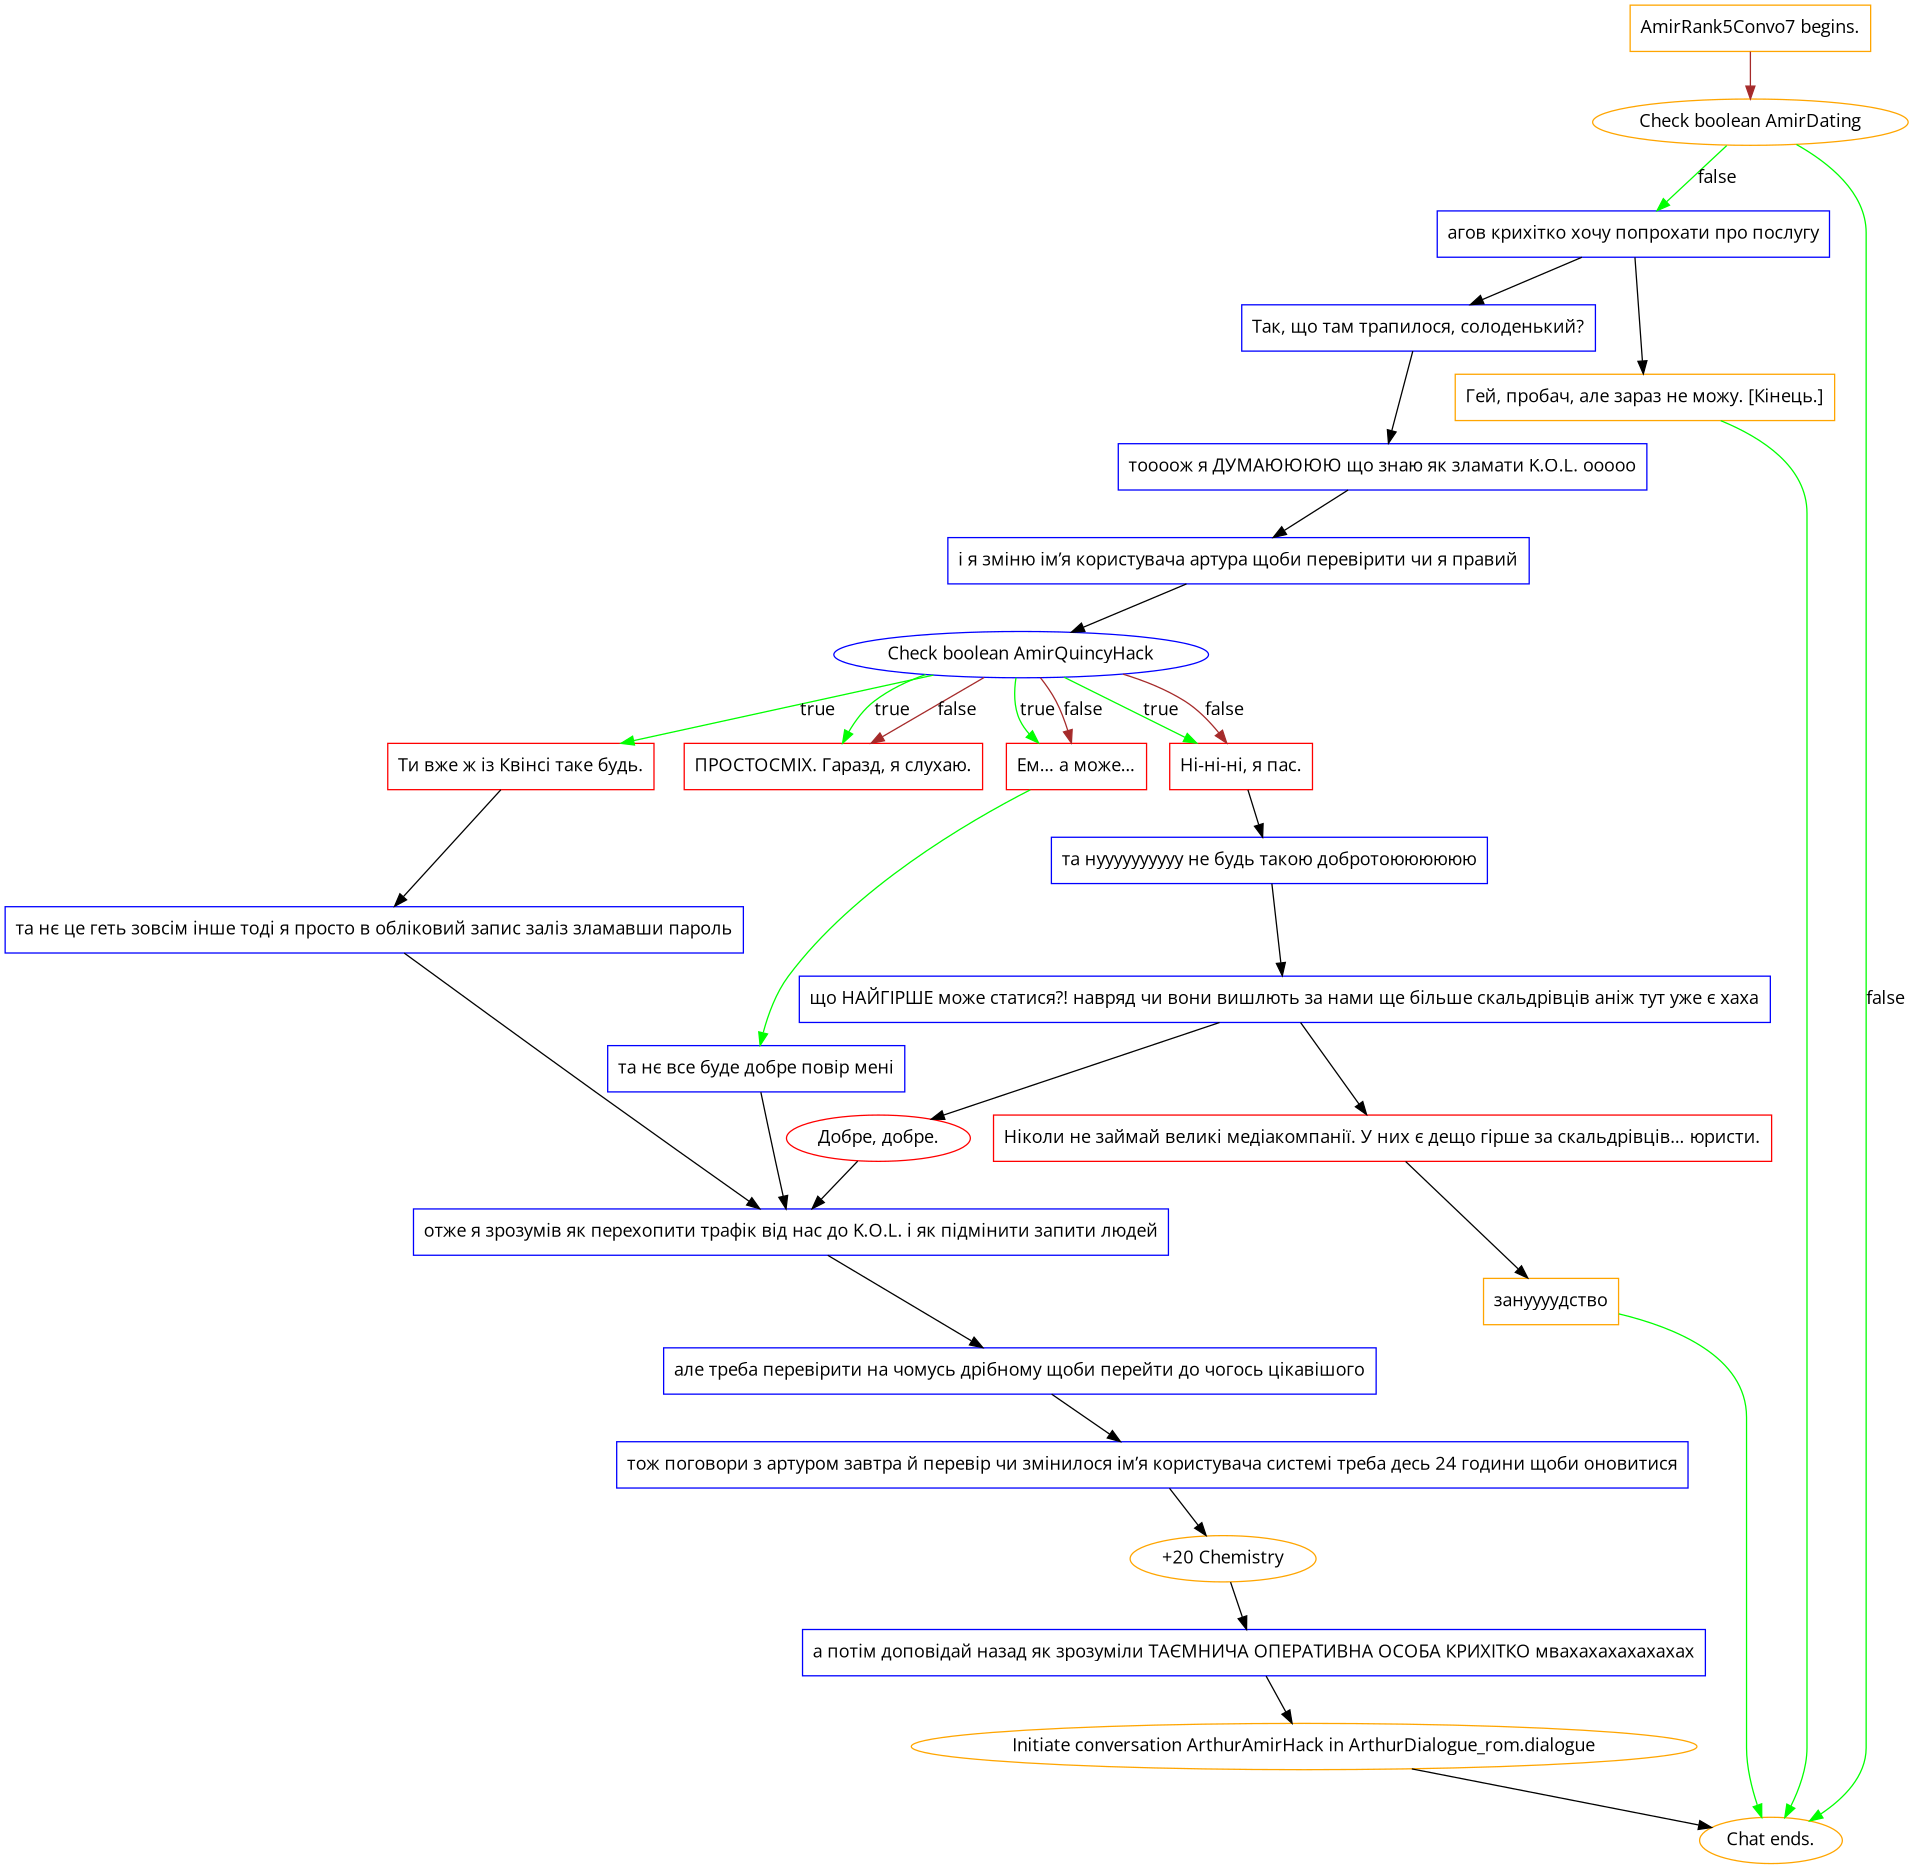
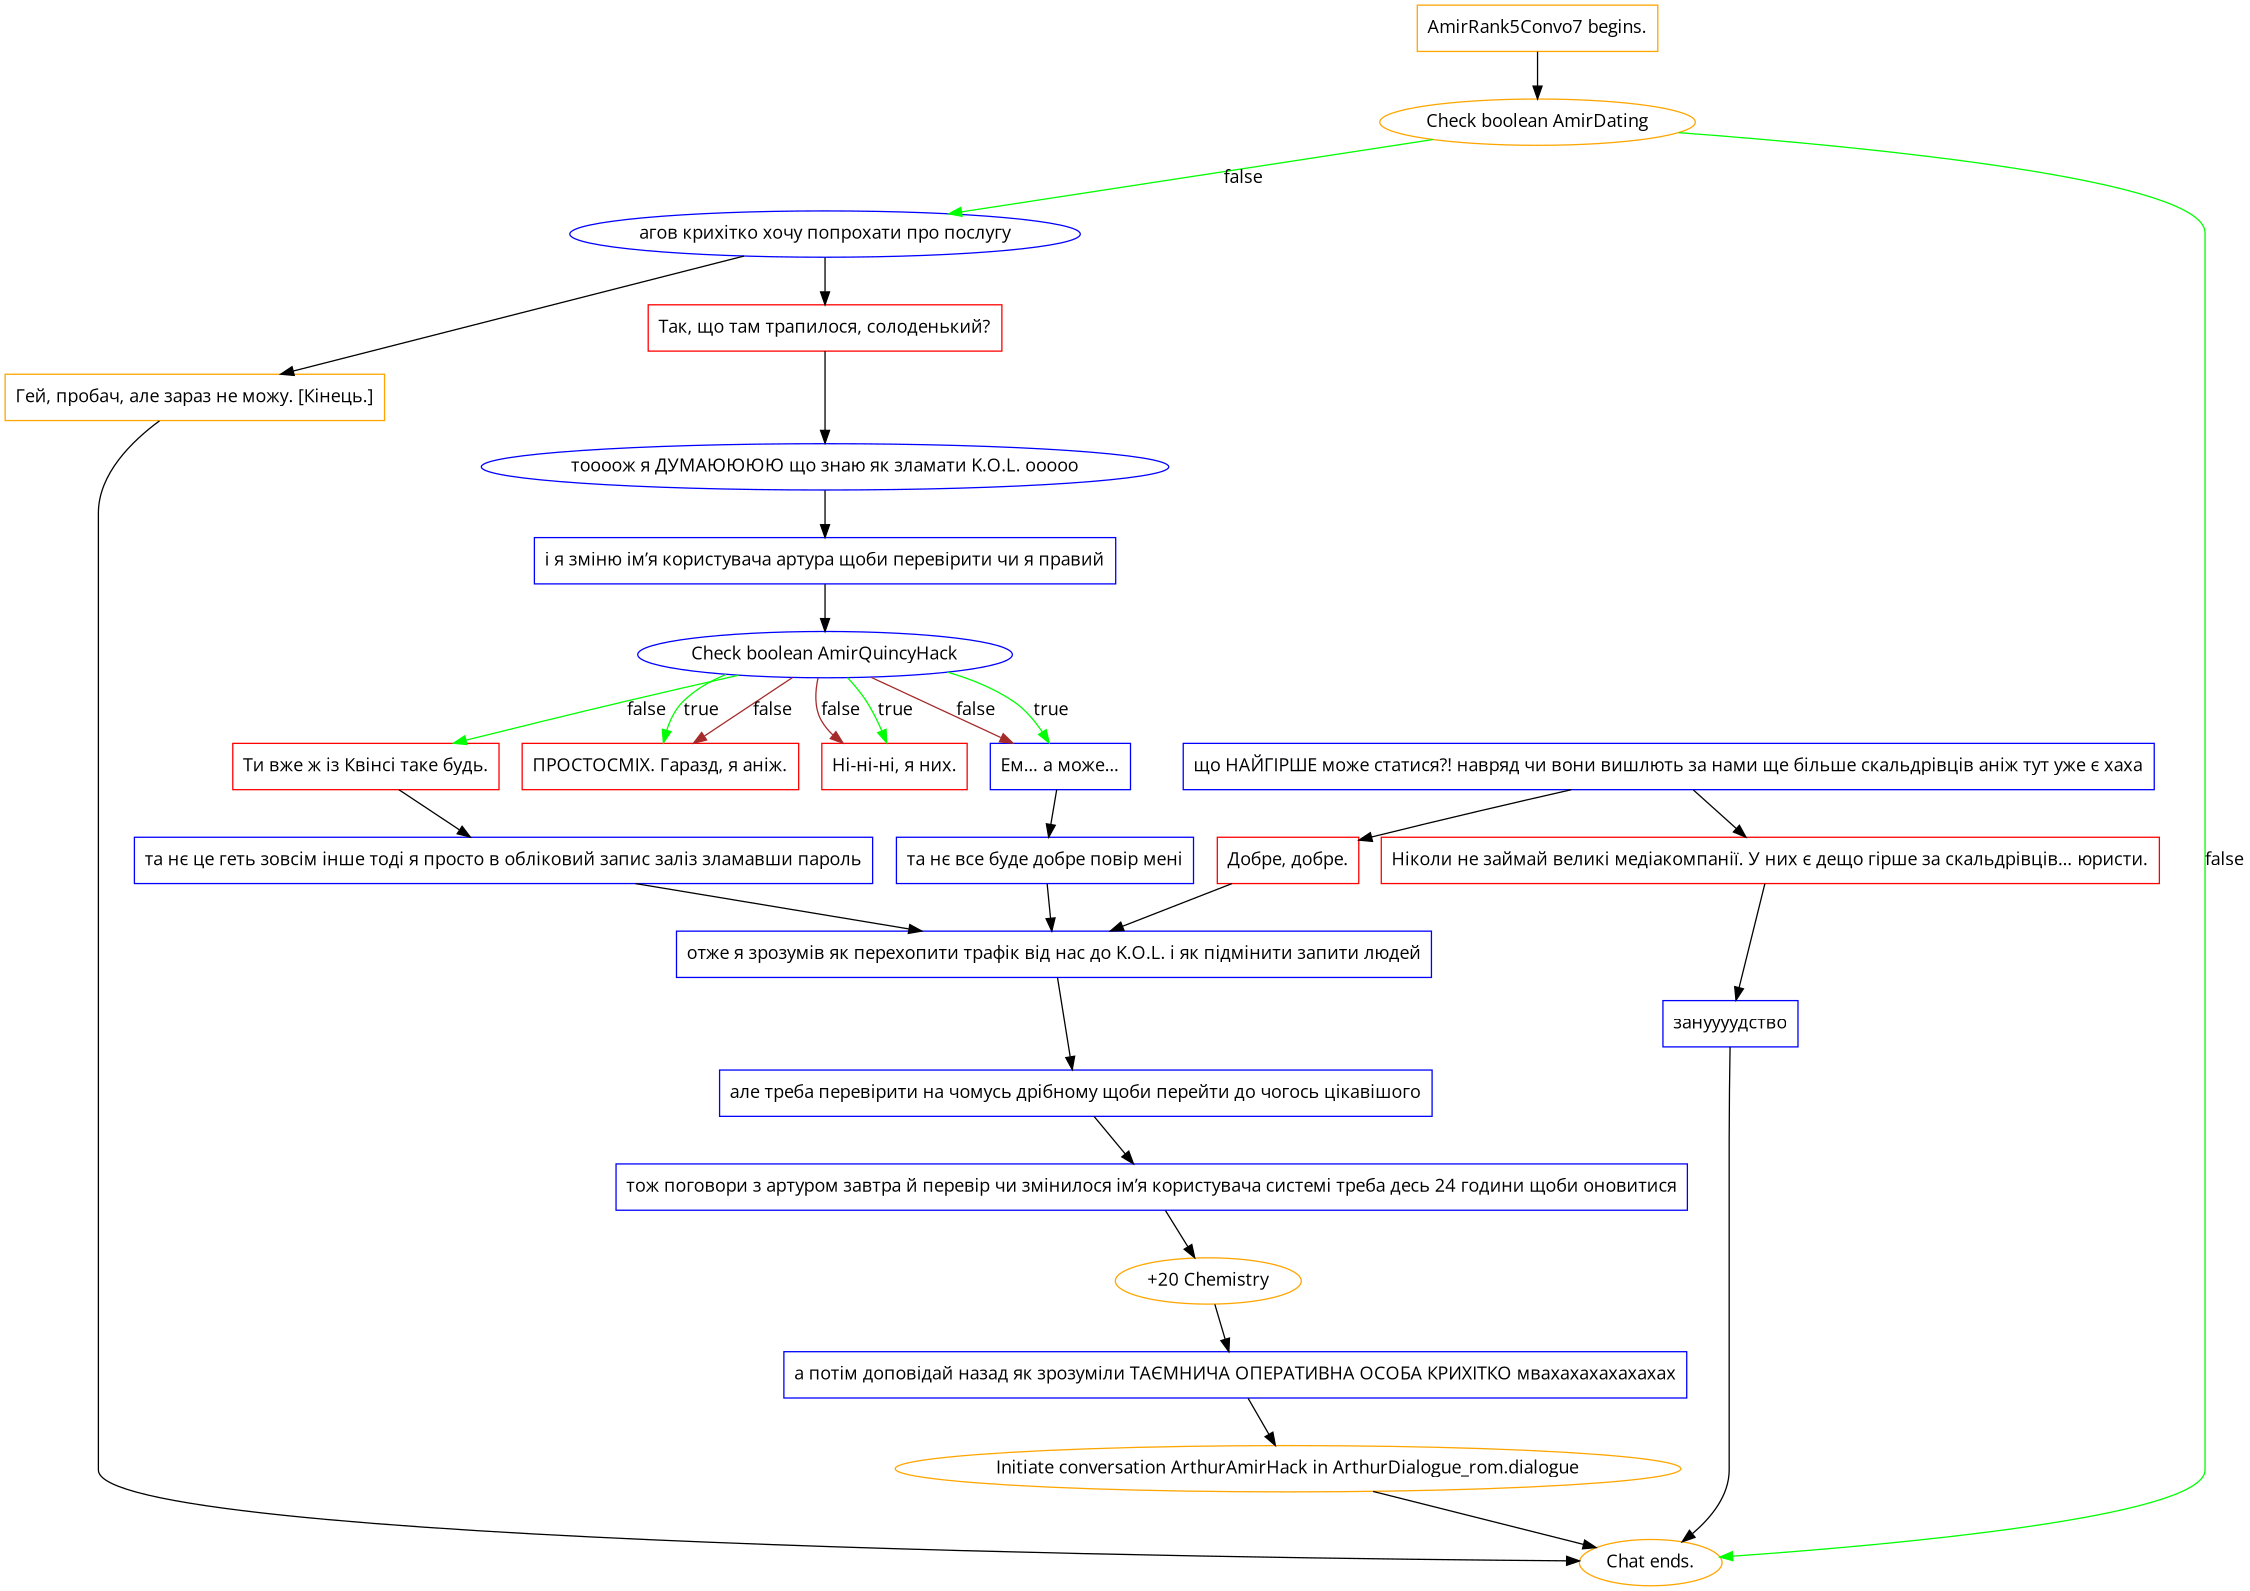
edge "AmirRank5Convo7 begins." -> "Check boolean AmirDating": color brown -> black
node "агов крихітко хочу попрохати про послугу": shape box -> ellipse
node "Так, що там трапилося, солоденький?": color blue -> red
node "тоооож я ДУМАЮЮЮЮ що знаю як зламати K.O.L. ооооо": shape box -> ellipse
edge "Check boolean AmirQuincyHack" -> "Ти вже ж із Квінсі таке будь.": label "true" -> "false"
node "ПРОСТОСМІХ. Гаразд, я слухаю.": label "ПРОСТОСМІХ. Гаразд, я слухаю." -> "ПРОСТОСМІХ. Гаразд, я аніж."
node "Ем… а може…": color red -> blue
node "Ні-ні-ні, я пас.": label "Ні-ні-ні, я пас." -> "Ні-ні-ні, я них."
node "та нуууууууууу не будь такою добротоюююююю": removed
edge "Ем… а може…" -> "та нє все буде добре повір мені": color green -> black
edge "Гей, пробач, але зараз не можу. [Кінець.]" -> "Chat ends.": color green -> black
node "Добре, добре.": shape ellipse -> box
node "зануууудство": color orange -> blue
edge "зануууудство" -> "Chat ends.": color green -> black
